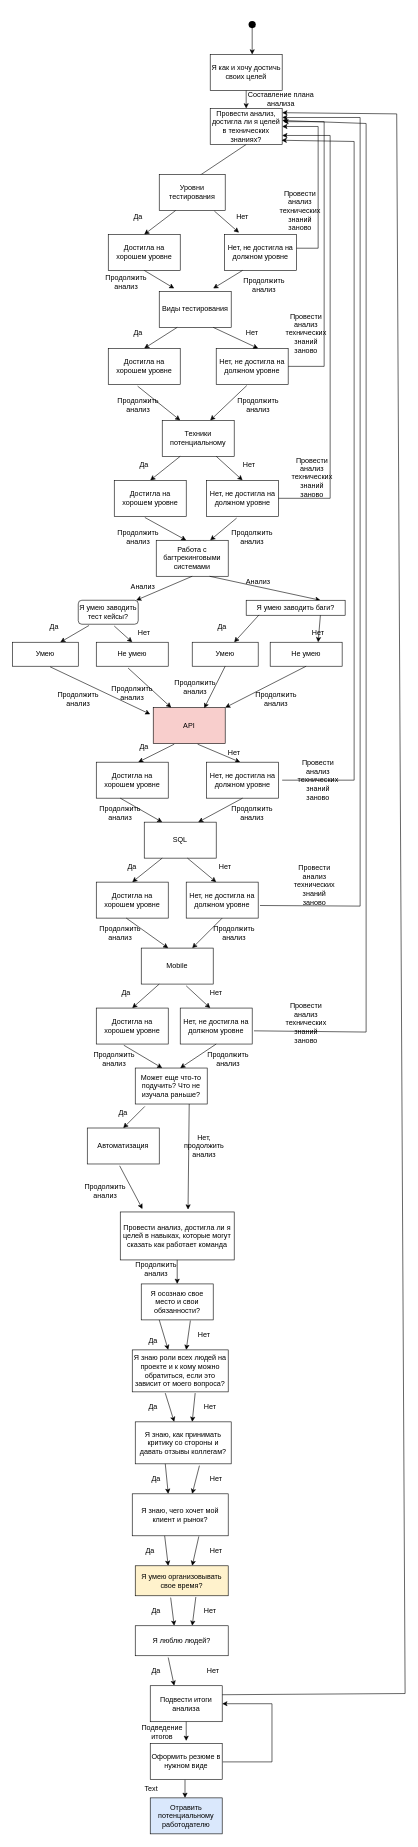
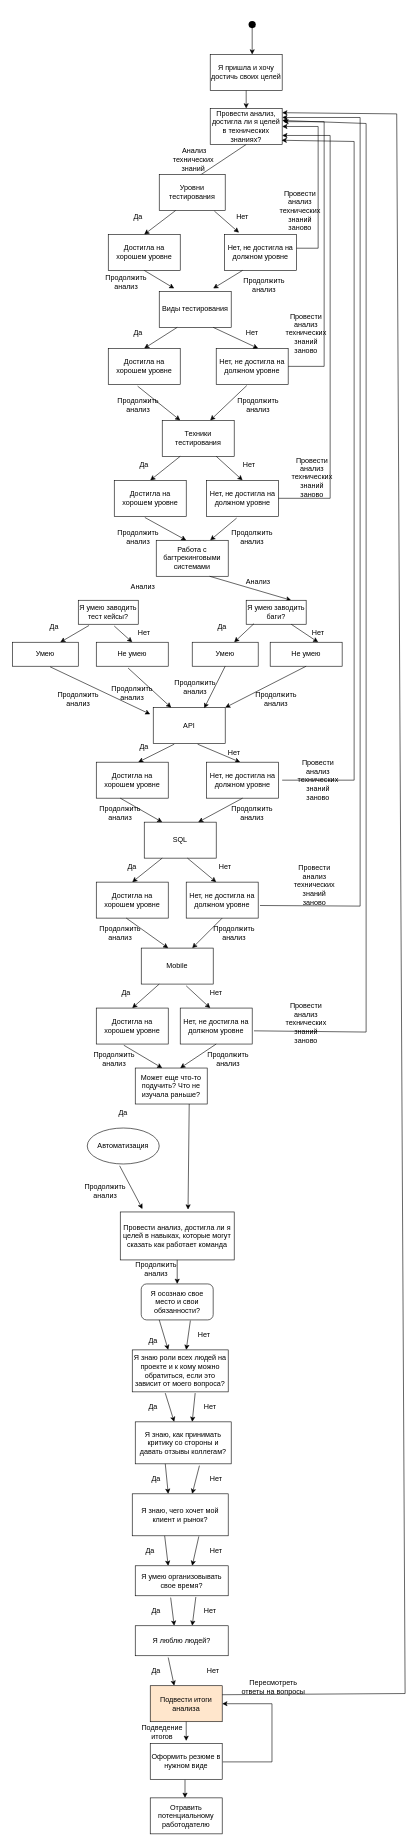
node "Я как и хочу достичь своих целей": label "Я как и хочу достичь своих целей" -> "Я пришла и хочу достичь своих целей"
node "Составление плана анализа": removed
node "Анализ технических знаний": added
node "Техники потенциальному": label "Техники потенциальному" -> "Техники тестирования"
edge "Работа с багтрекинговыми системами" -> "Я умею заводить тест кейсы?": removed
node "Я умею заводить баги?": size 99x15 -> 60x24
node "Я умею заводить тест кейсы?": shape rounded rectangle -> rectangle
node "API": fillcolor #f8cecc -> #ffffff
edge "Может еще что-то подучить? Что не изучала раньше?" -> "Автоматизация": removed
node "Автоматизация": shape rectangle -> ellipse
node "Нет, продолжить анализ": removed
node "Я осознаю свое место и свои обязанности?": shape rectangle -> rounded rectangle
node "Я умею организовывать свое время?": fillcolor #fff2cc -> #ffffff
node "Пересмотреть ответы на вопросы": added
node "Подвести итоги анализа": fillcolor #ffffff -> #ffe6cc
node "Text": removed
node "Отравить потенциальному работодателю": fillcolor #dae8fc -> #ffffff
